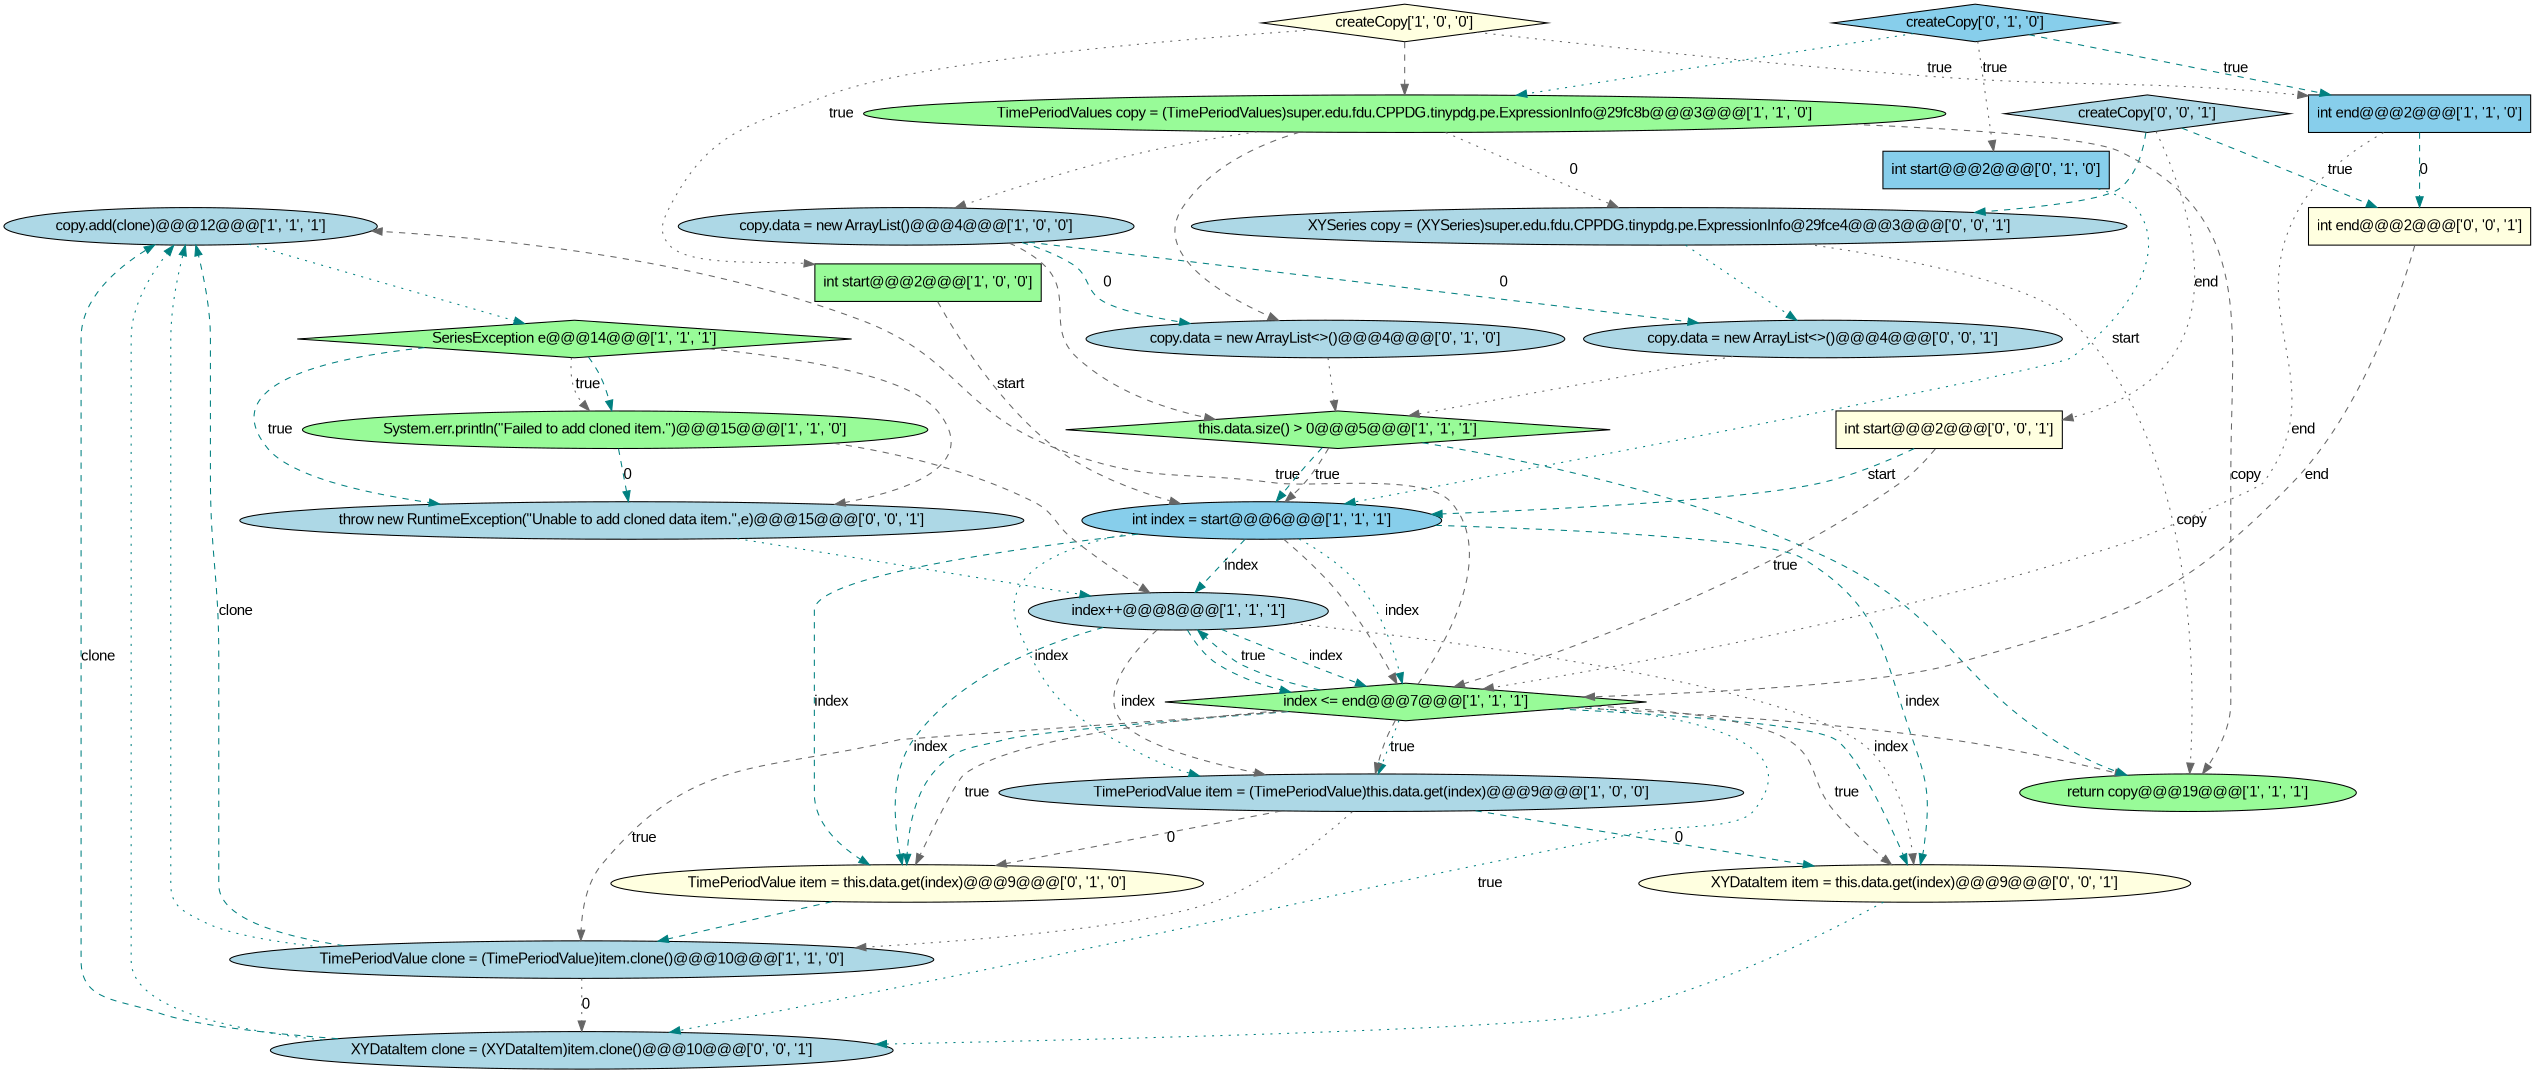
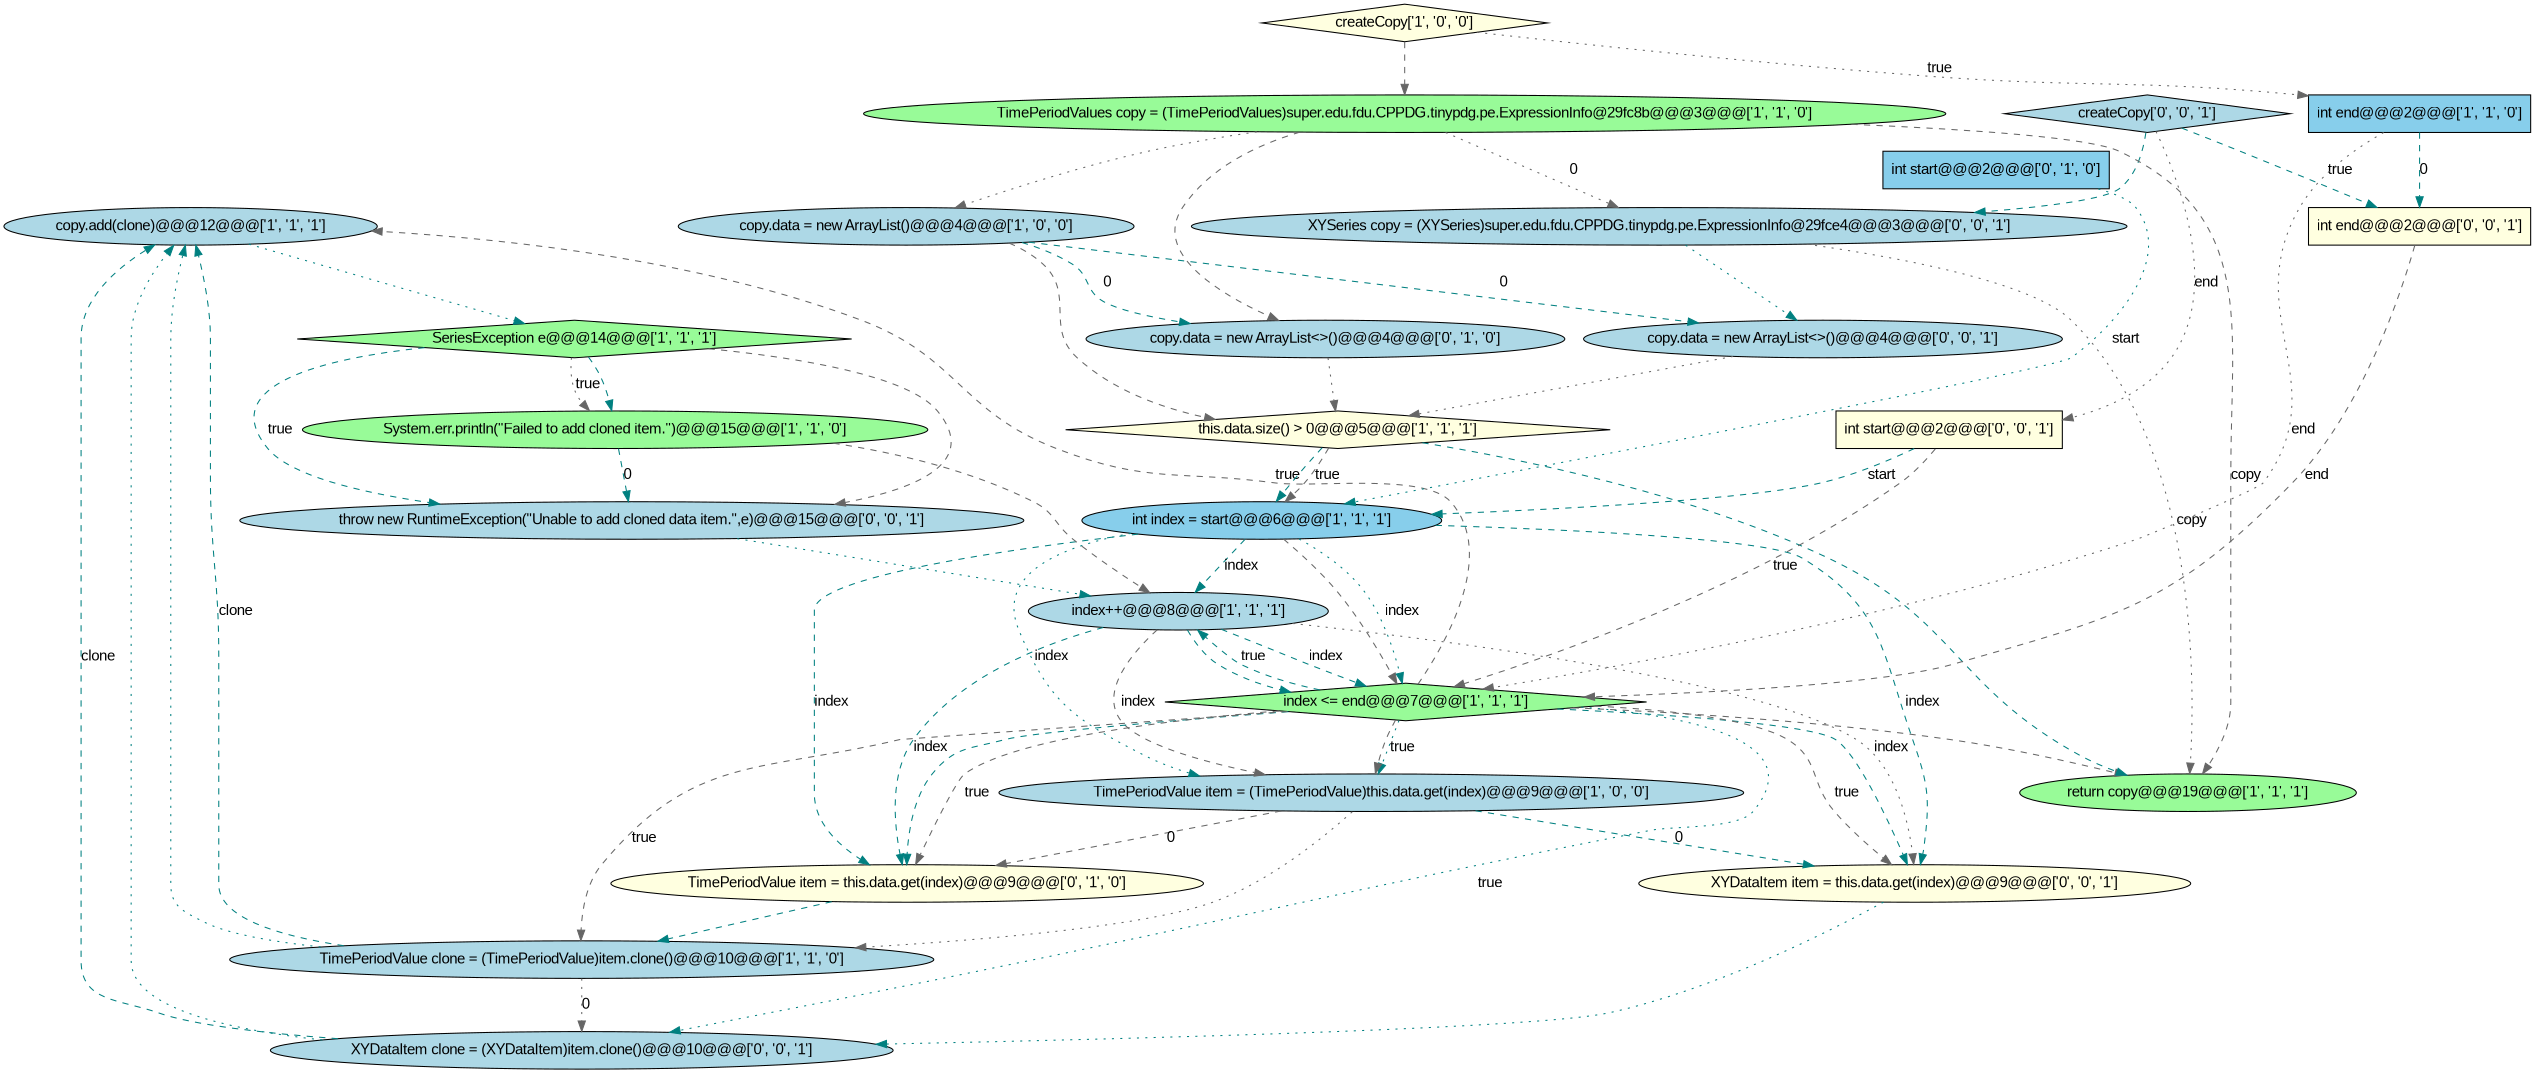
node "createCopy['0', '1', '0']": removed
node "int start@@@2@@@['1', '0', '0']": removed
node "this.data.size() > 0@@@5@@@['1', '1', '1']": fillcolor palegreen -> lightyellow
